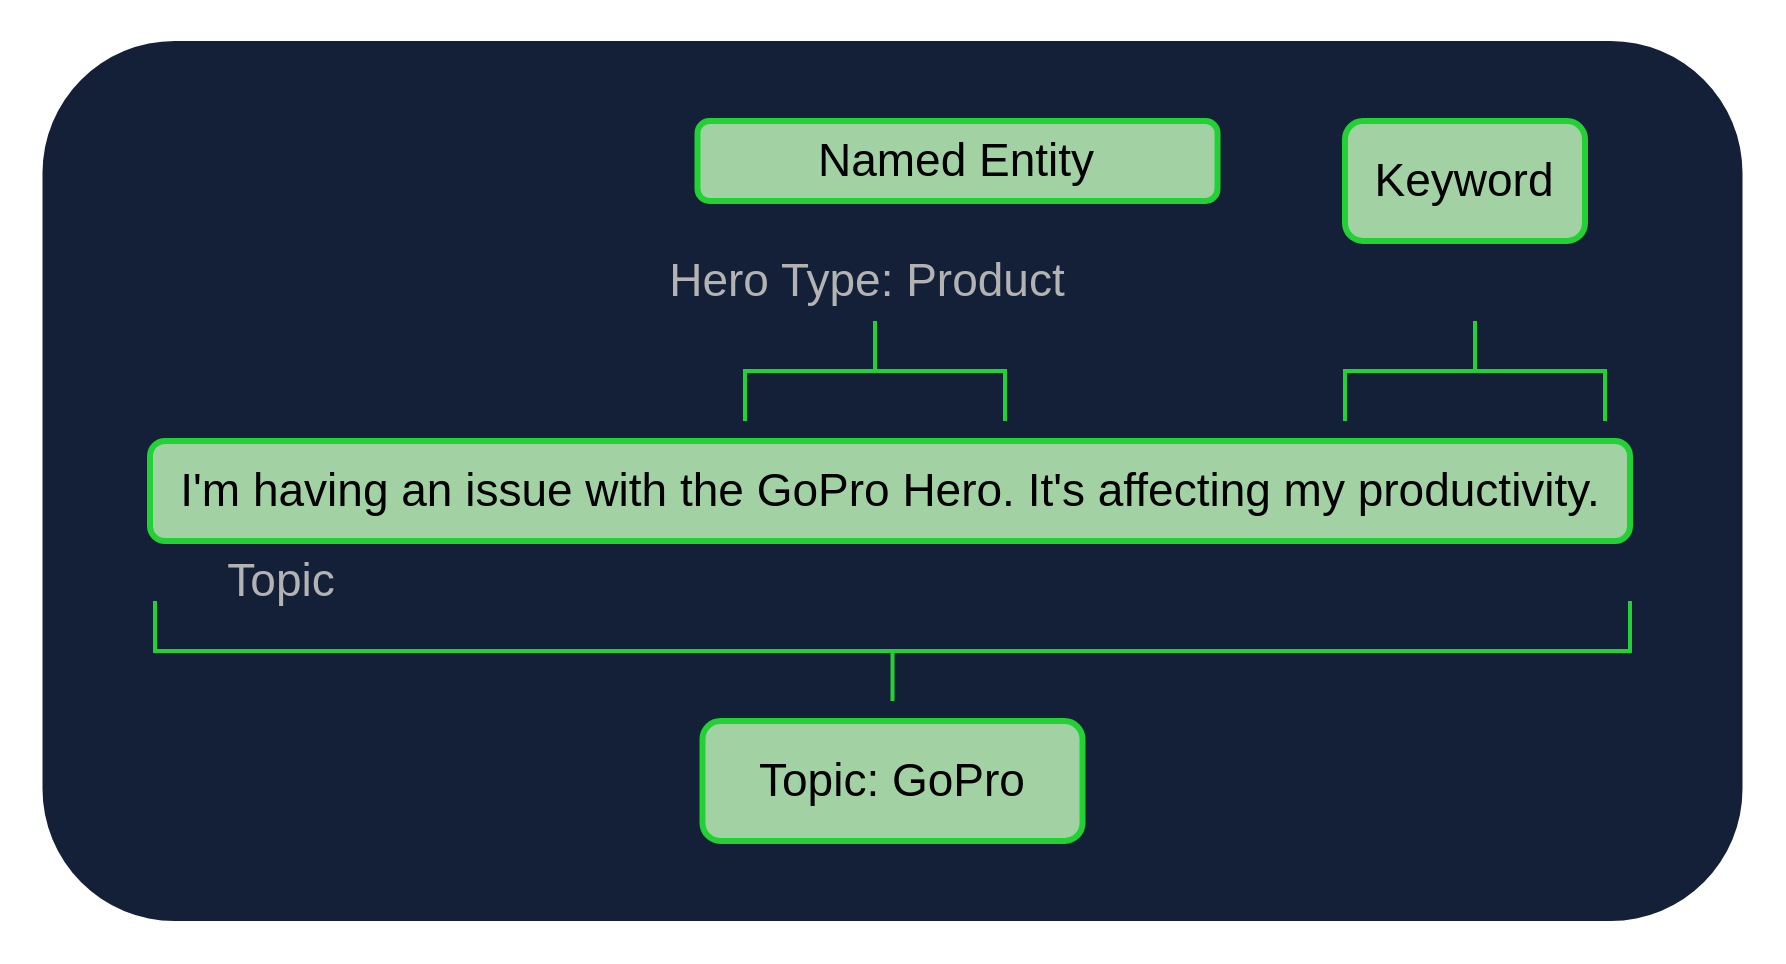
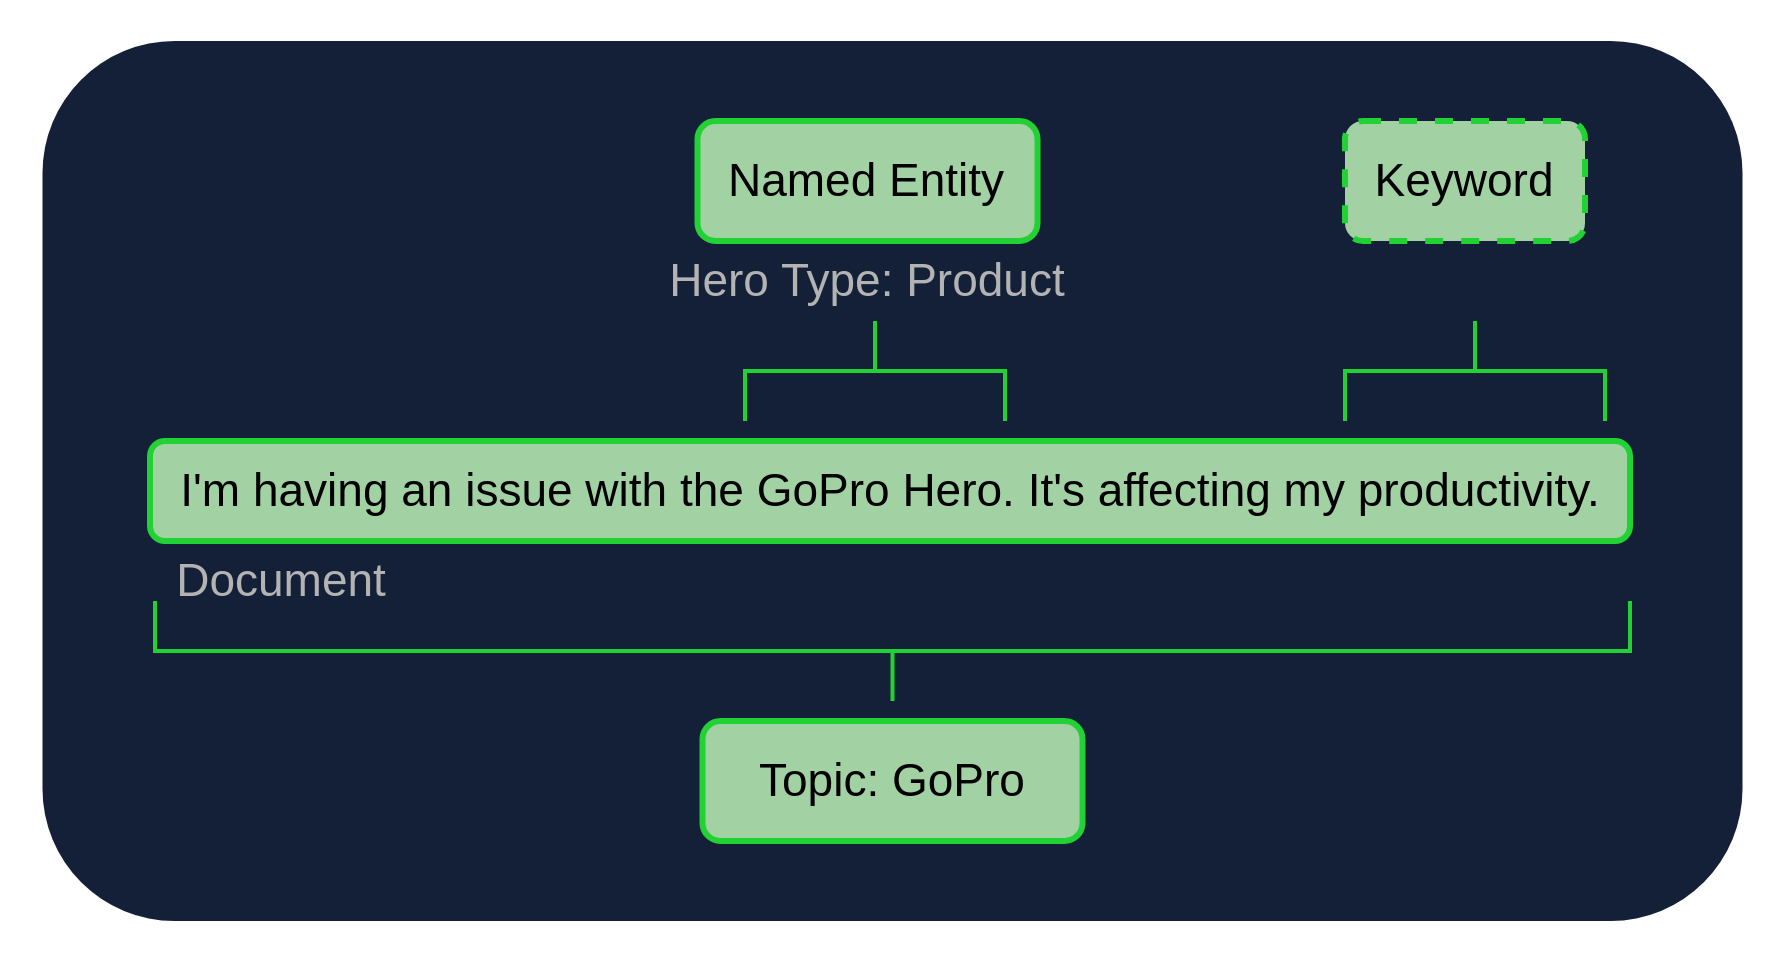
node "Named Entity": size 520x80 -> 340x120
node "Keyword": style solid -> dashed
node "Topic": label "Topic" -> "Document"
